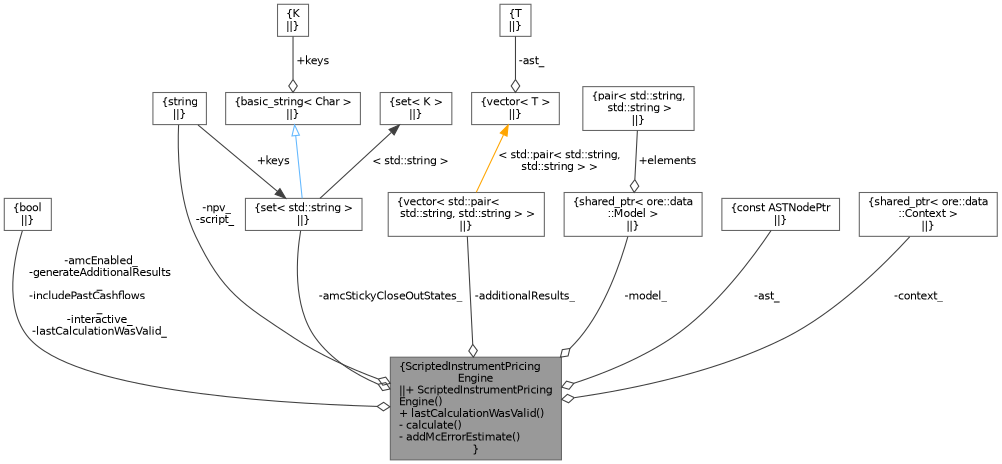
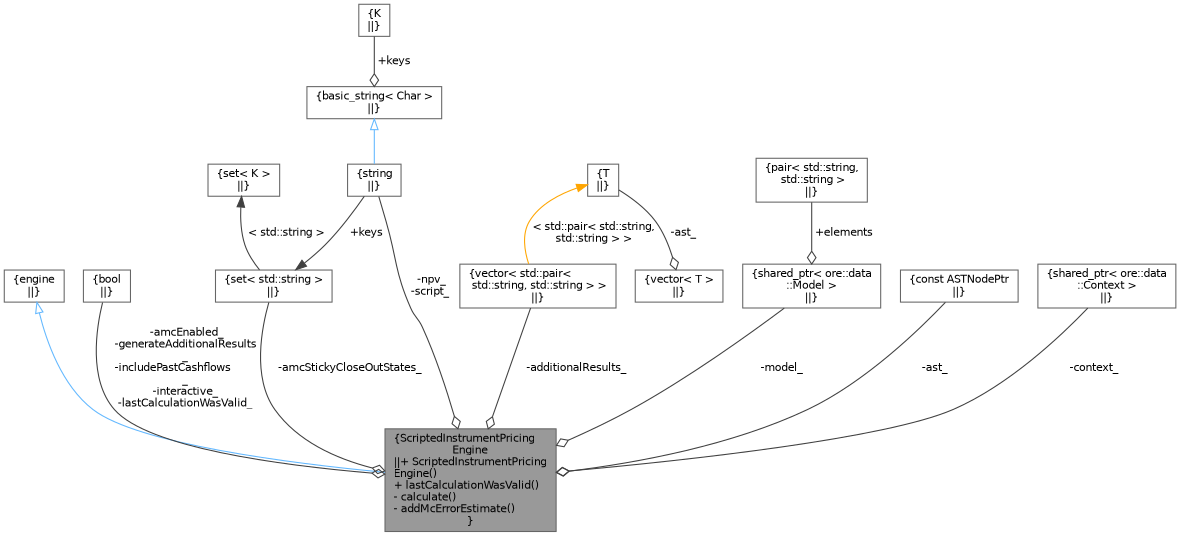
edge "{vector< std::pair< std::string, std::string > > ||}" -> "{vector< T > ||}": now "{vector< std::pair< std::string, std::string > > ||}" -> "{T ||}"
edge "{set< std::string > ||}" -> "{basic_string< Char > ||}": now "{string ||}" -> "{basic_string< Char > ||}"
node "{engine ||}": added
